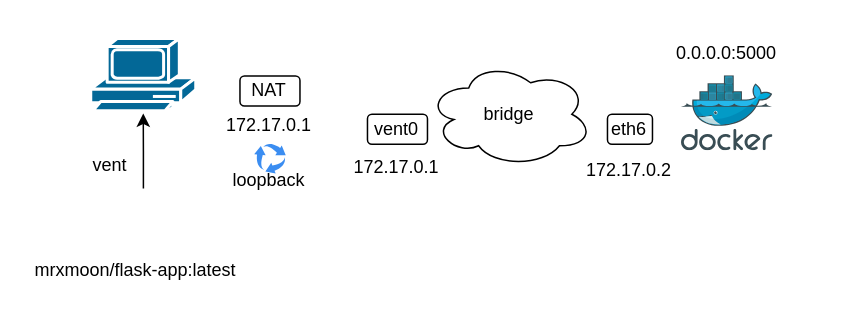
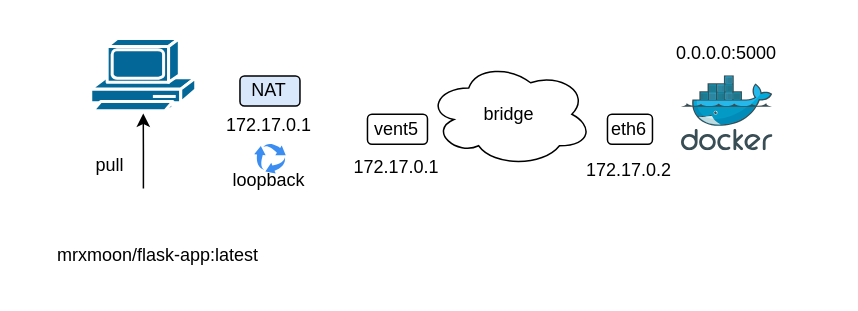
node "NAT": fillcolor #ffffff -> #dae8fc
node "vent0": label "vent0" -> "vent5"
node "vent": label "vent" -> "pull"
node "mrxmoon/flask-app:latest": moved (136, 271) -> (158, 256)
